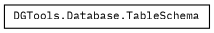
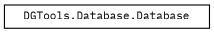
node "DGTools.Database.TableSchema": label "DGTools.Database.TableSchema" -> "DGTools.Database.Database"
